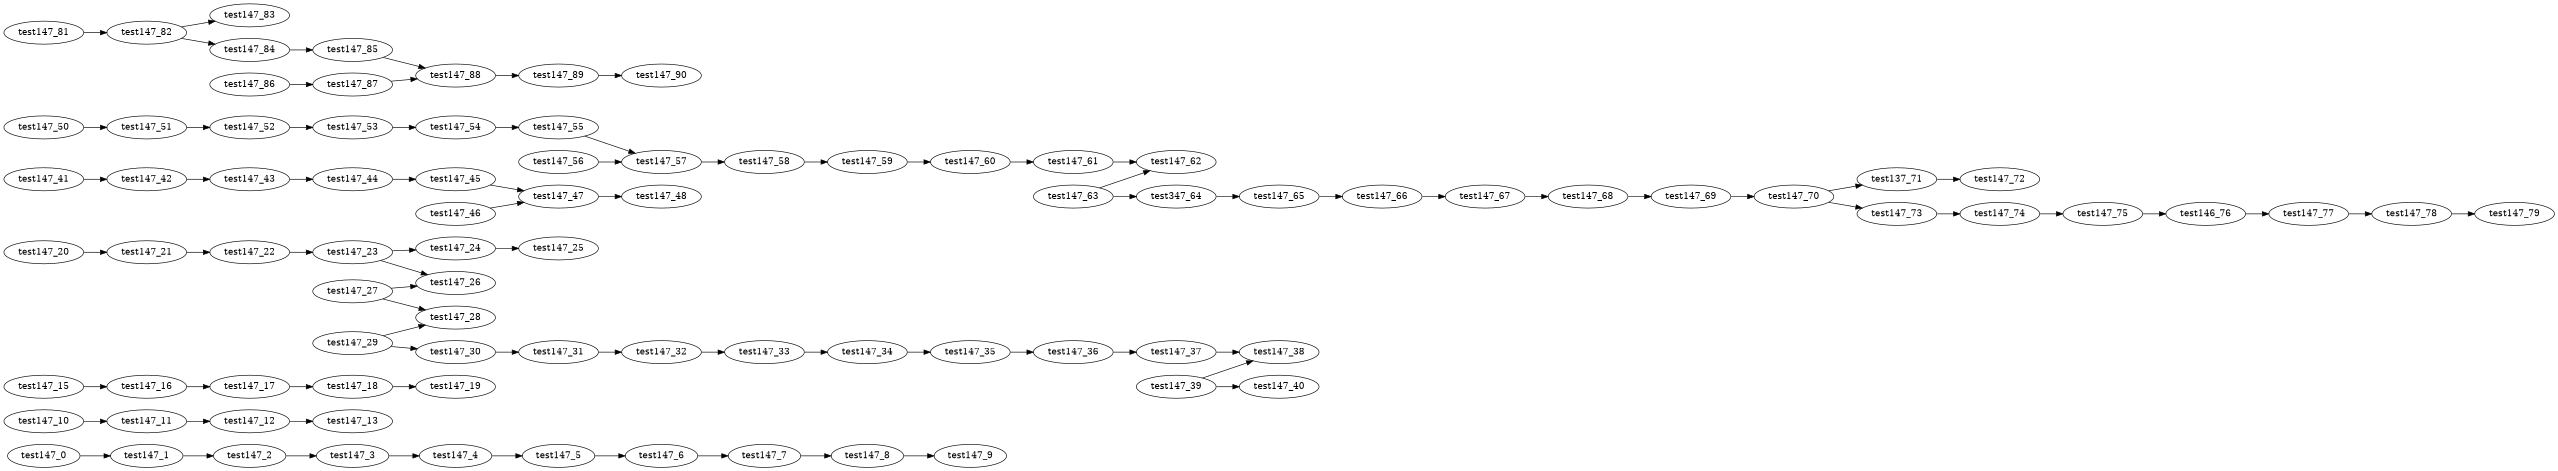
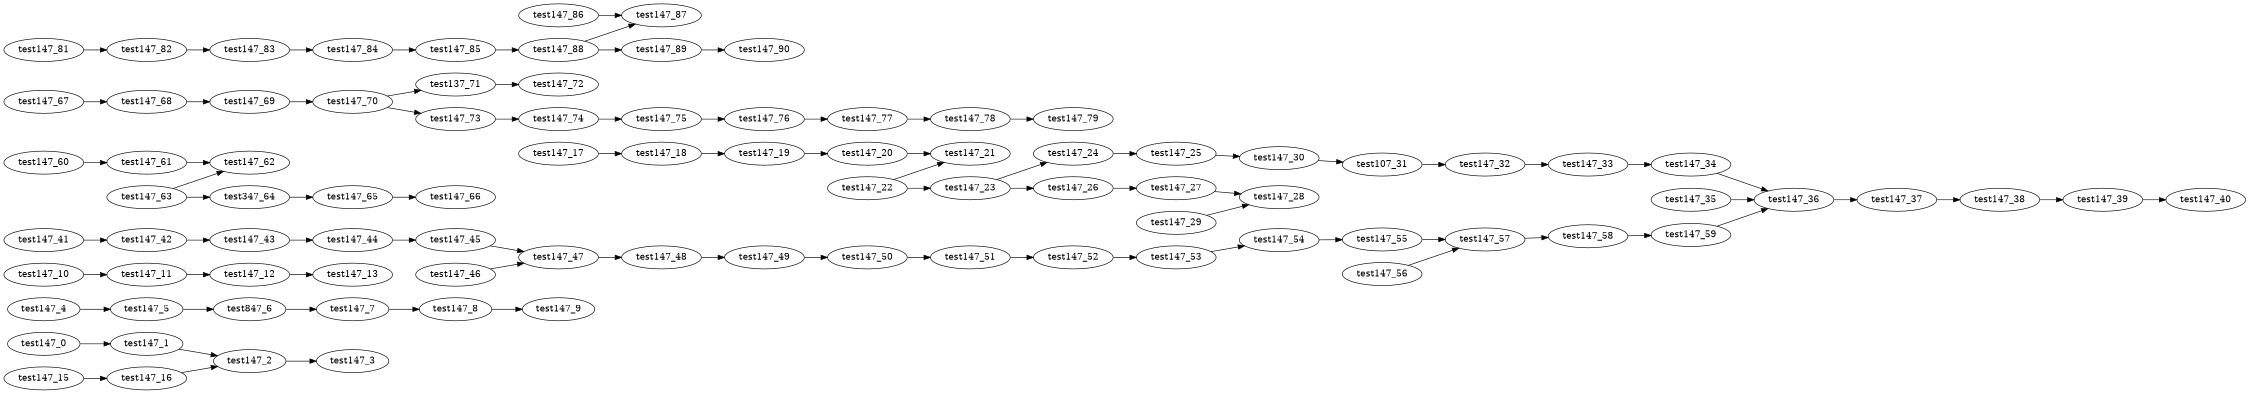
edge "test147_82" -> "test147_84": now "test147_83" -> "test147_84"
edge "test147_87" -> "test147_88": reversed
edge "test147_19" -> "test147_20": added
edge "test147_59" -> "test147_60": now "test147_59" -> "test147_36"
edge "test147_66" -> "test147_67": removed
node "test146_76": label "test146_76" -> "test147_76"
edge "test147_21" -> "test147_22": reversed
node "test147_49": added
edge "test147_27" -> "test147_26": reversed
edge "test147_29" -> "test147_30": now "test147_25" -> "test147_30"
node "test147_31": label "test147_31" -> "test107_31"
edge "test147_34" -> "test147_35": now "test147_34" -> "test147_36"
edge "test147_39" -> "test147_38": reversed
edge "test147_16" -> "test147_17": now "test147_16" -> "test147_2"
edge "test147_3" -> "test147_4": removed
node "test147_6": label "test147_6" -> "test847_6"
